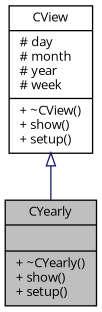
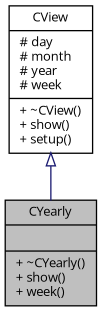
node "CYearly": text "+ setup()" -> "+ week()"
